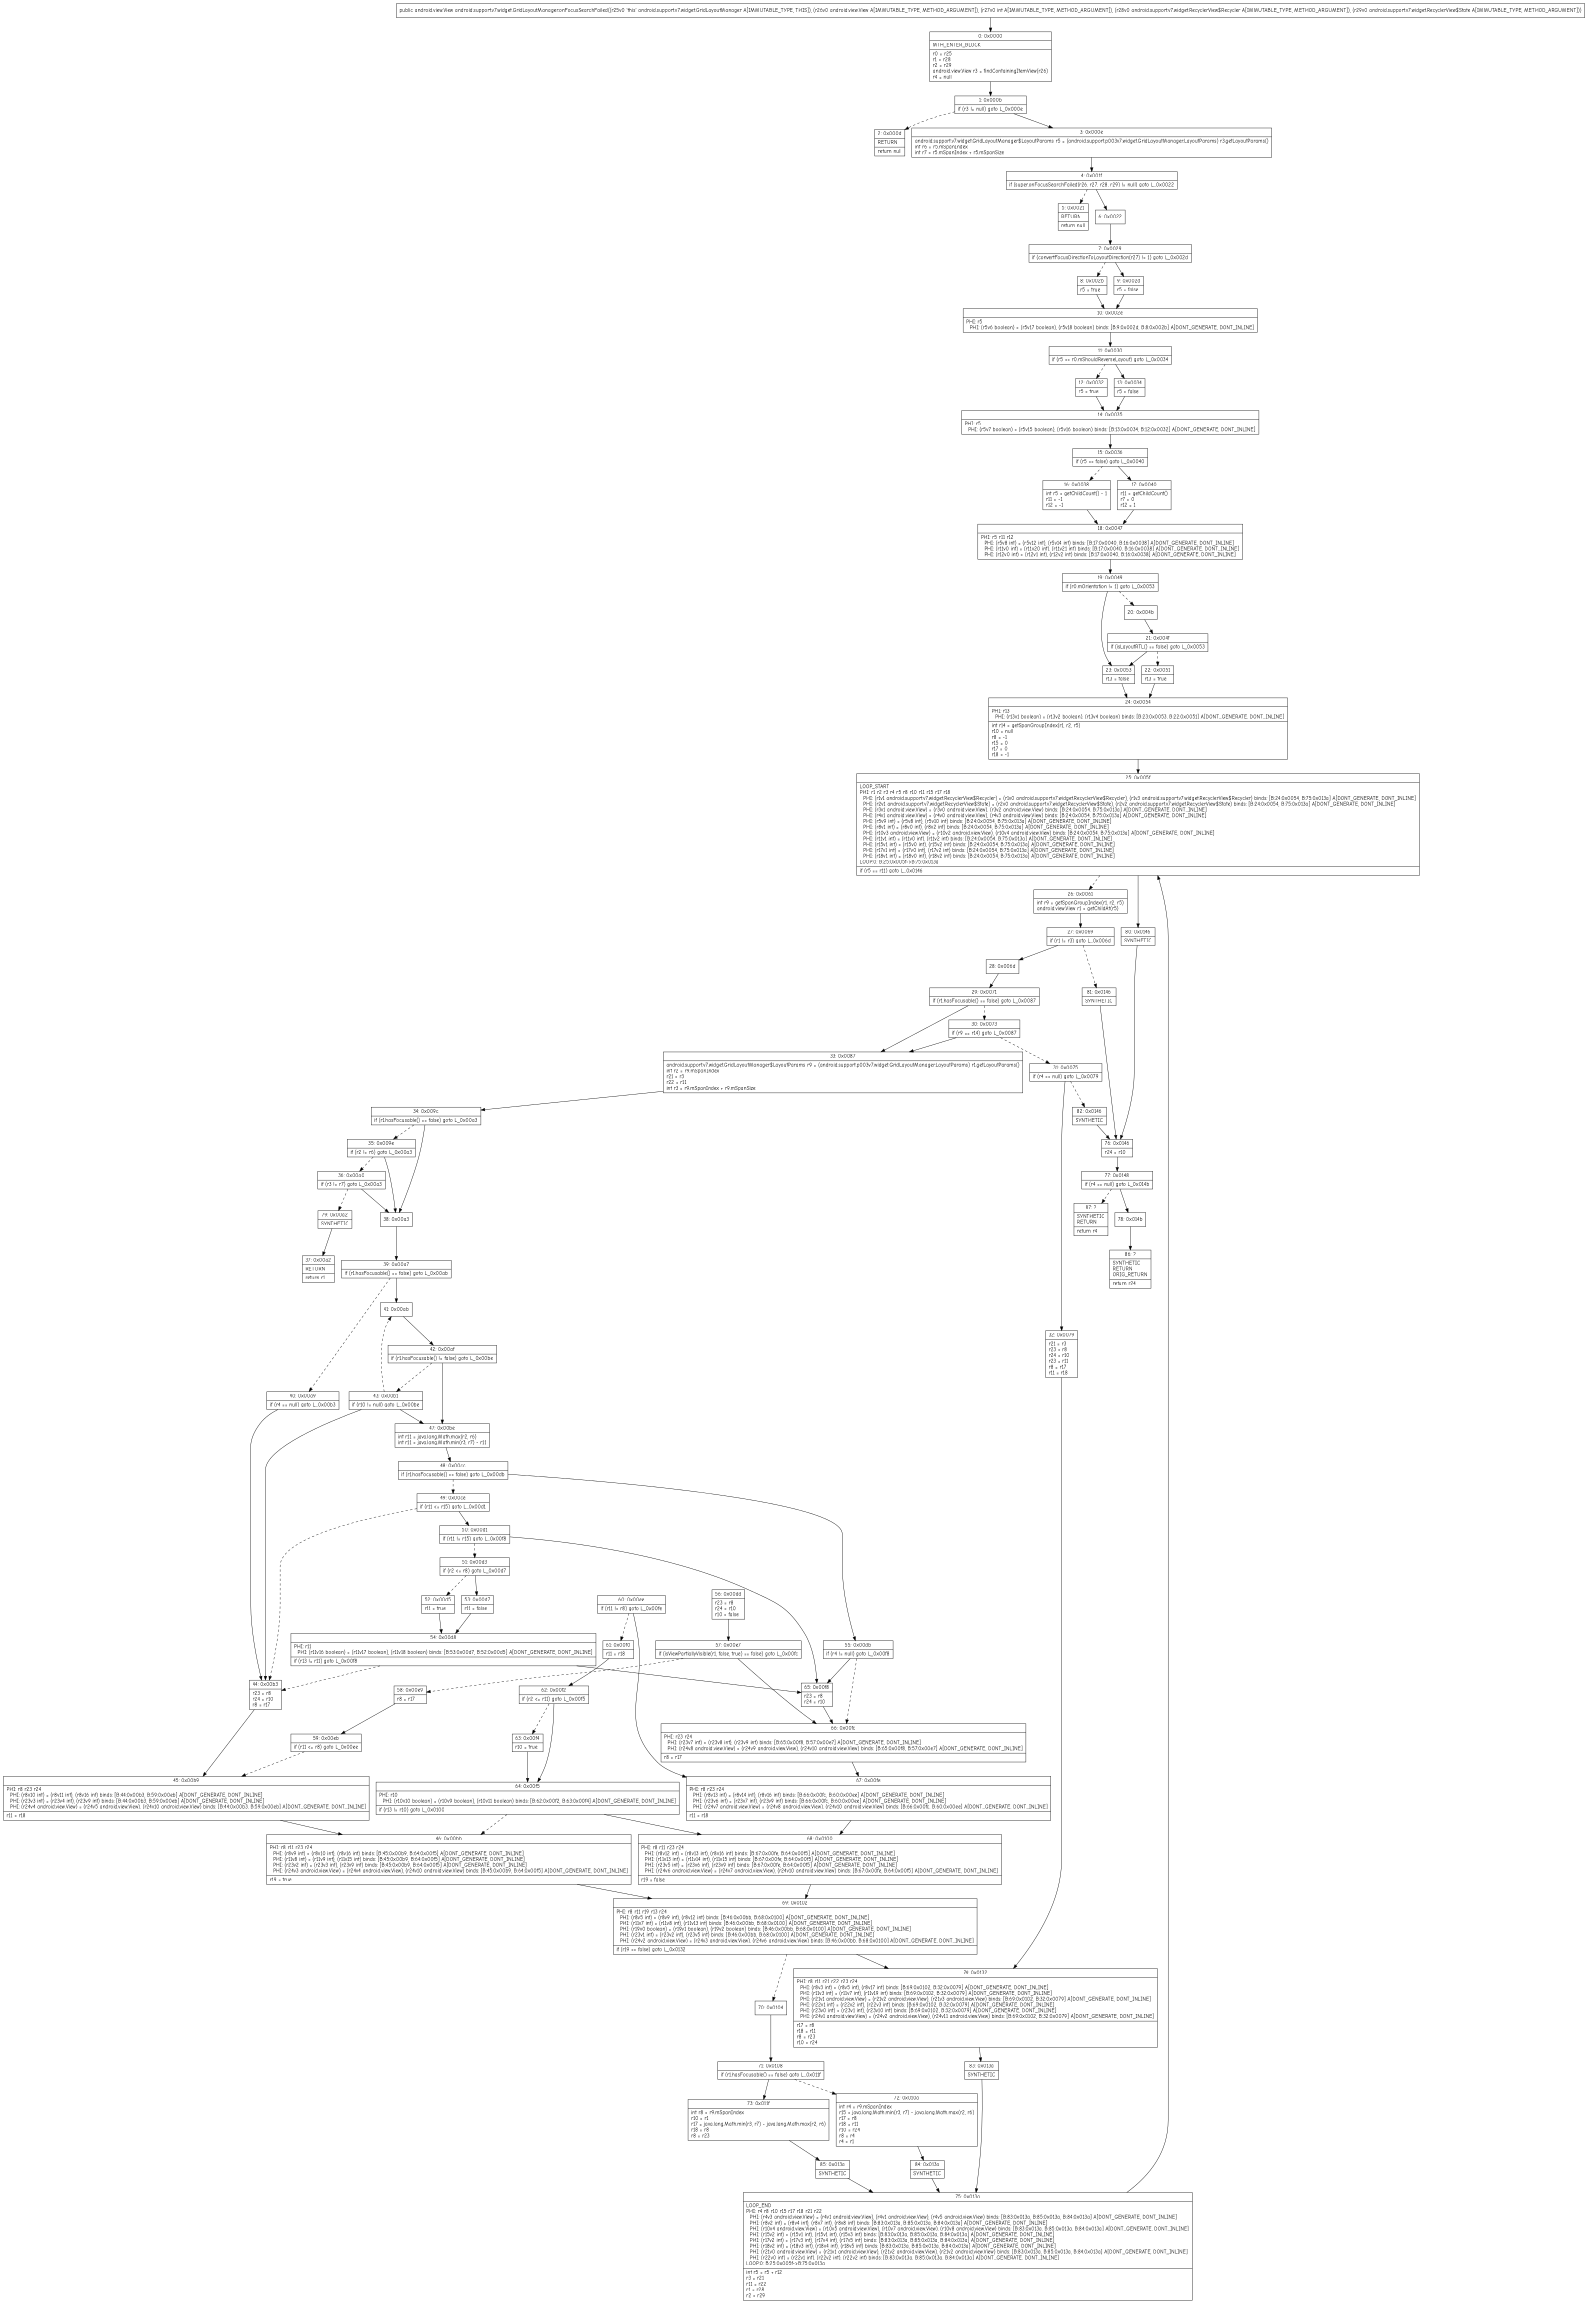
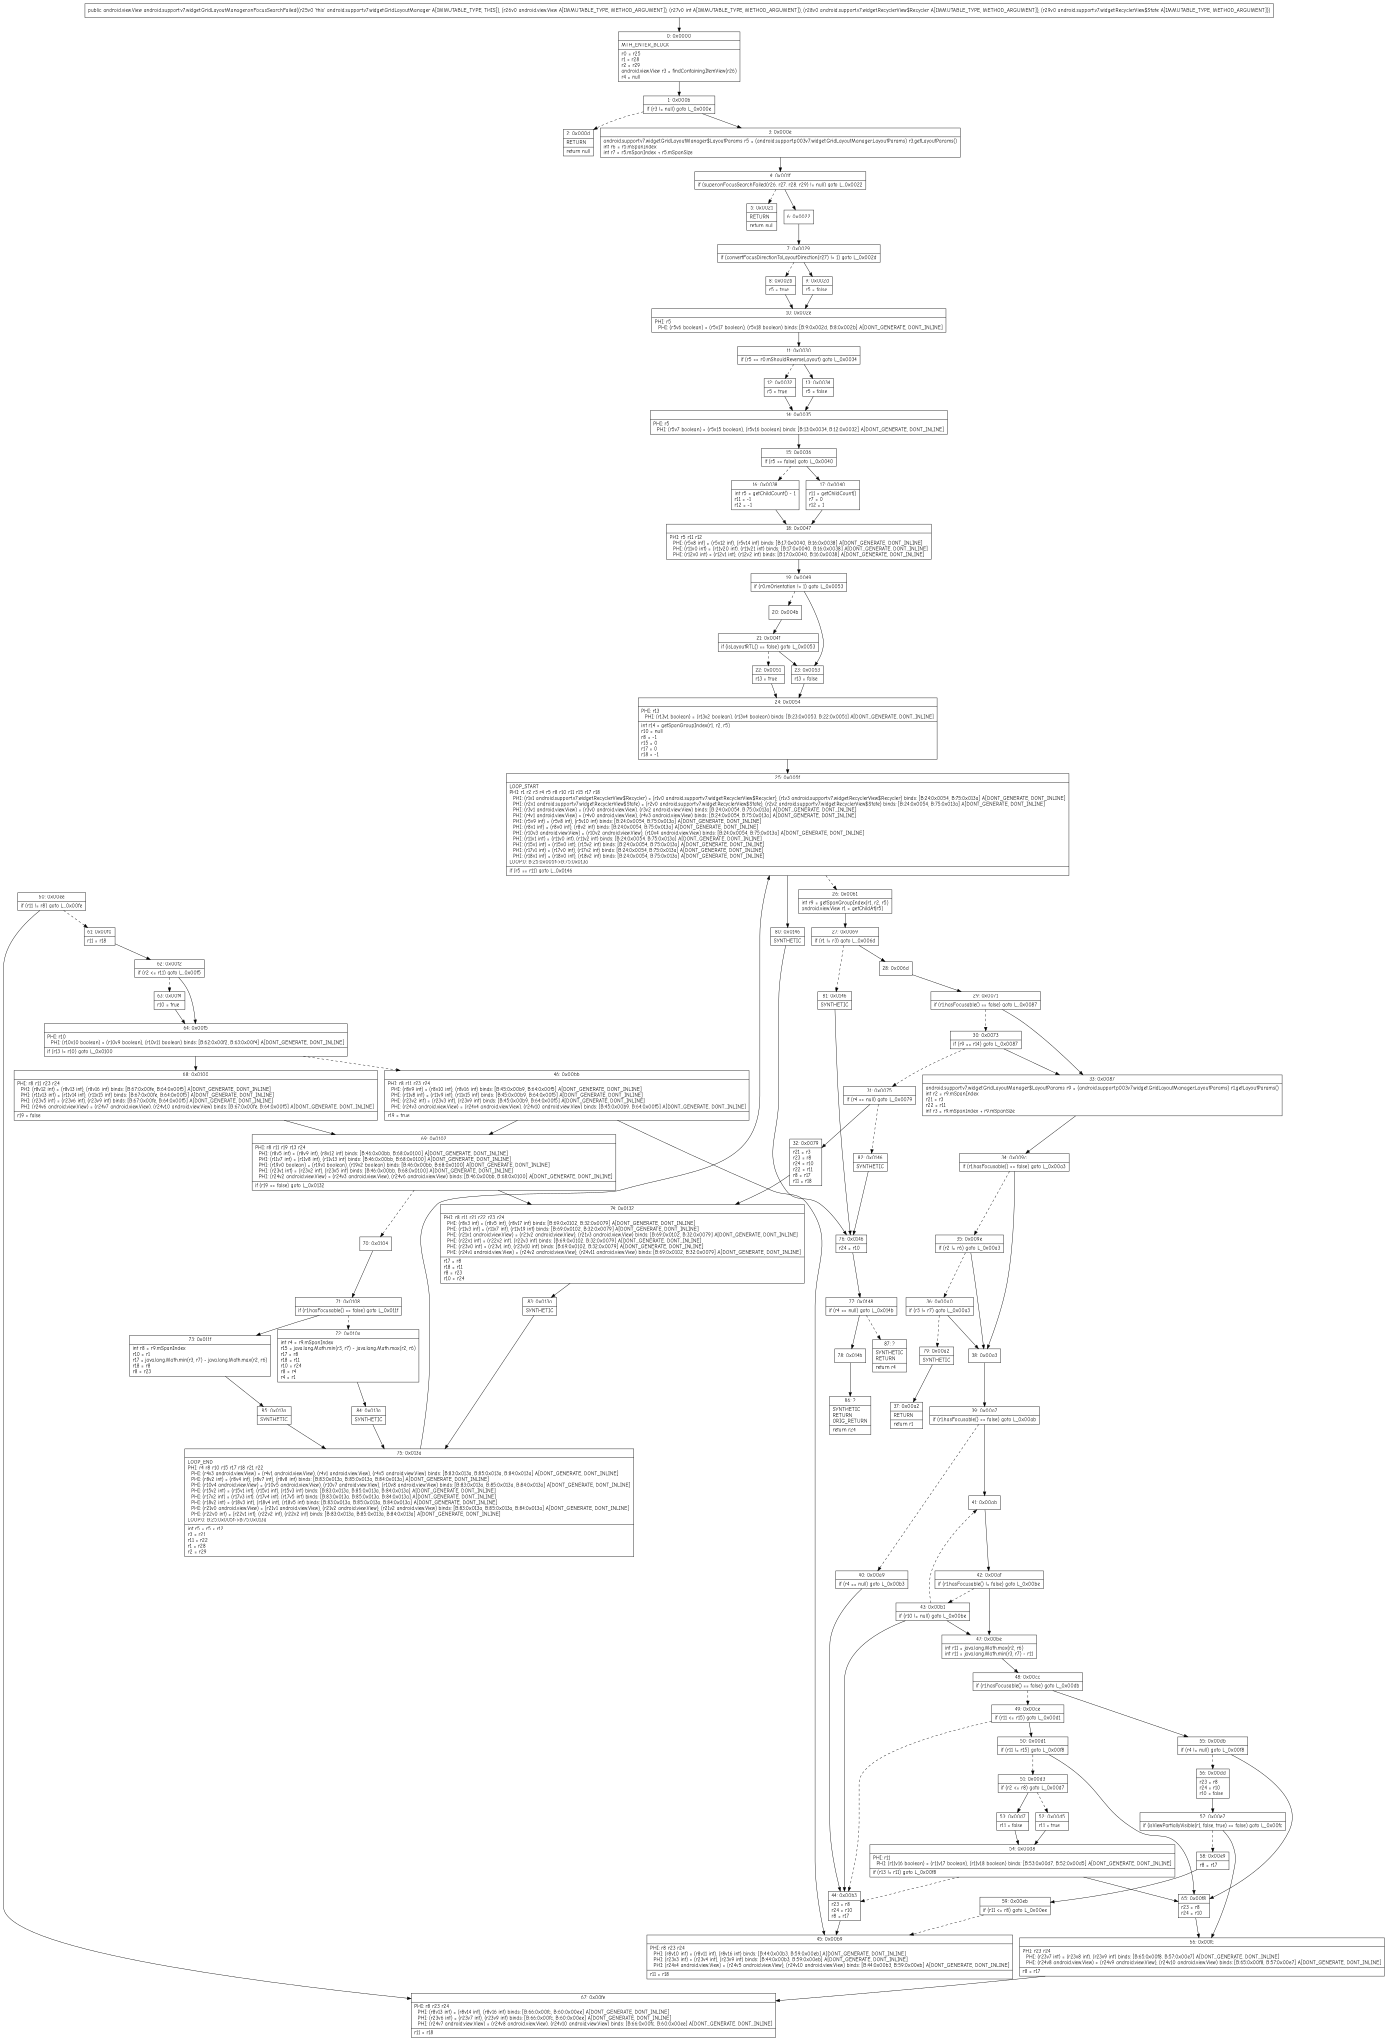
node "32: 0x0079": text "r23 = r11" -> "r22 = r11"
edge "55: 0x00db" -> "66: 0x00fc": now "55: 0x00db" -> "56: 0x00dd"
edge "67: 0x00fe" -> "68: 0x0100": removed
edge "45: 0x00b9" -> "46: 0x00bb": reversed
